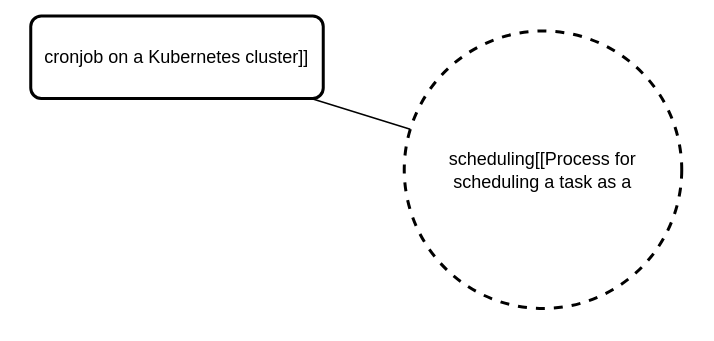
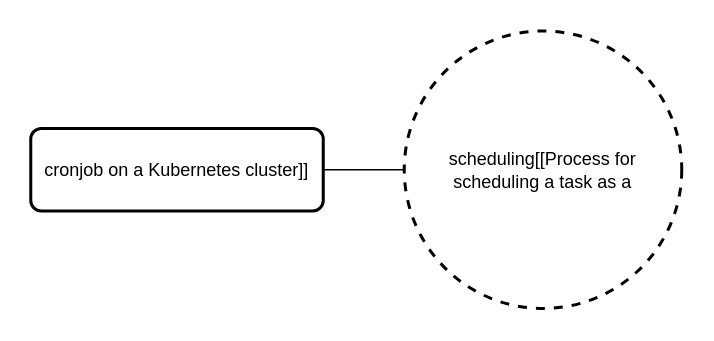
node "cronjob on a Kubernetes cluster]]": moved (177, 57) -> (177, 170)
